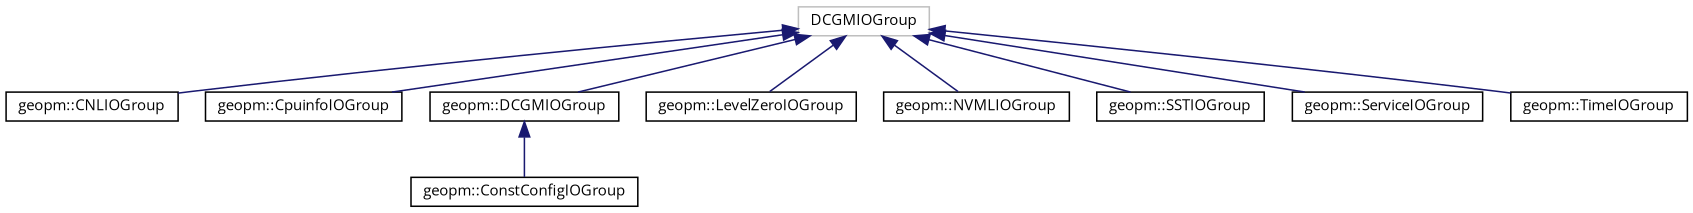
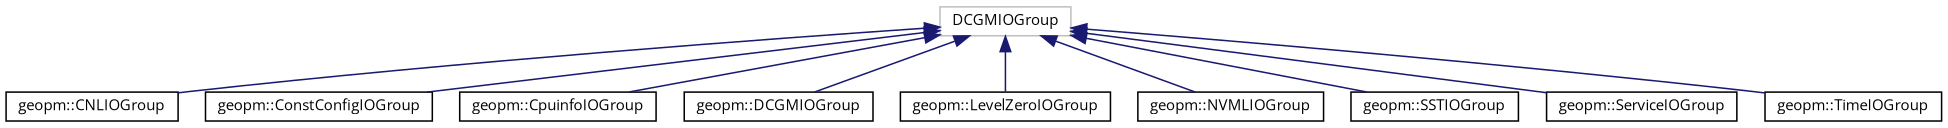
edge "geopm::ConstConfigIOGroup" -> "geopm::DCGMIOGroup": now "geopm::ConstConfigIOGroup" -> "DCGMIOGroup"
